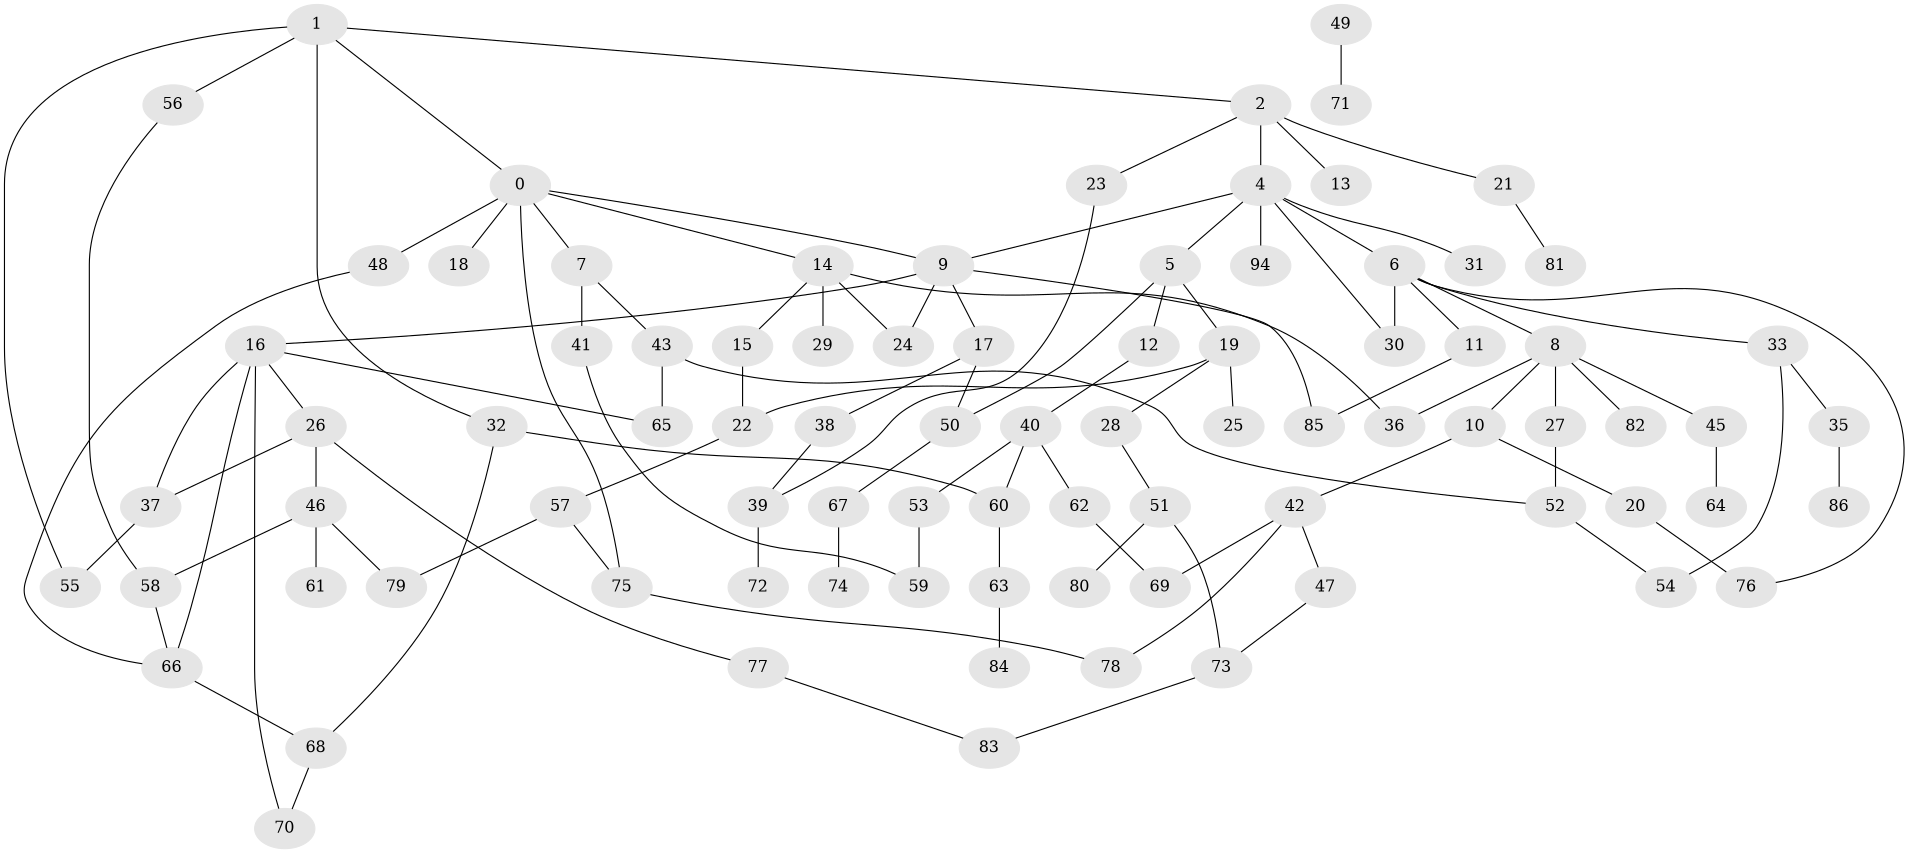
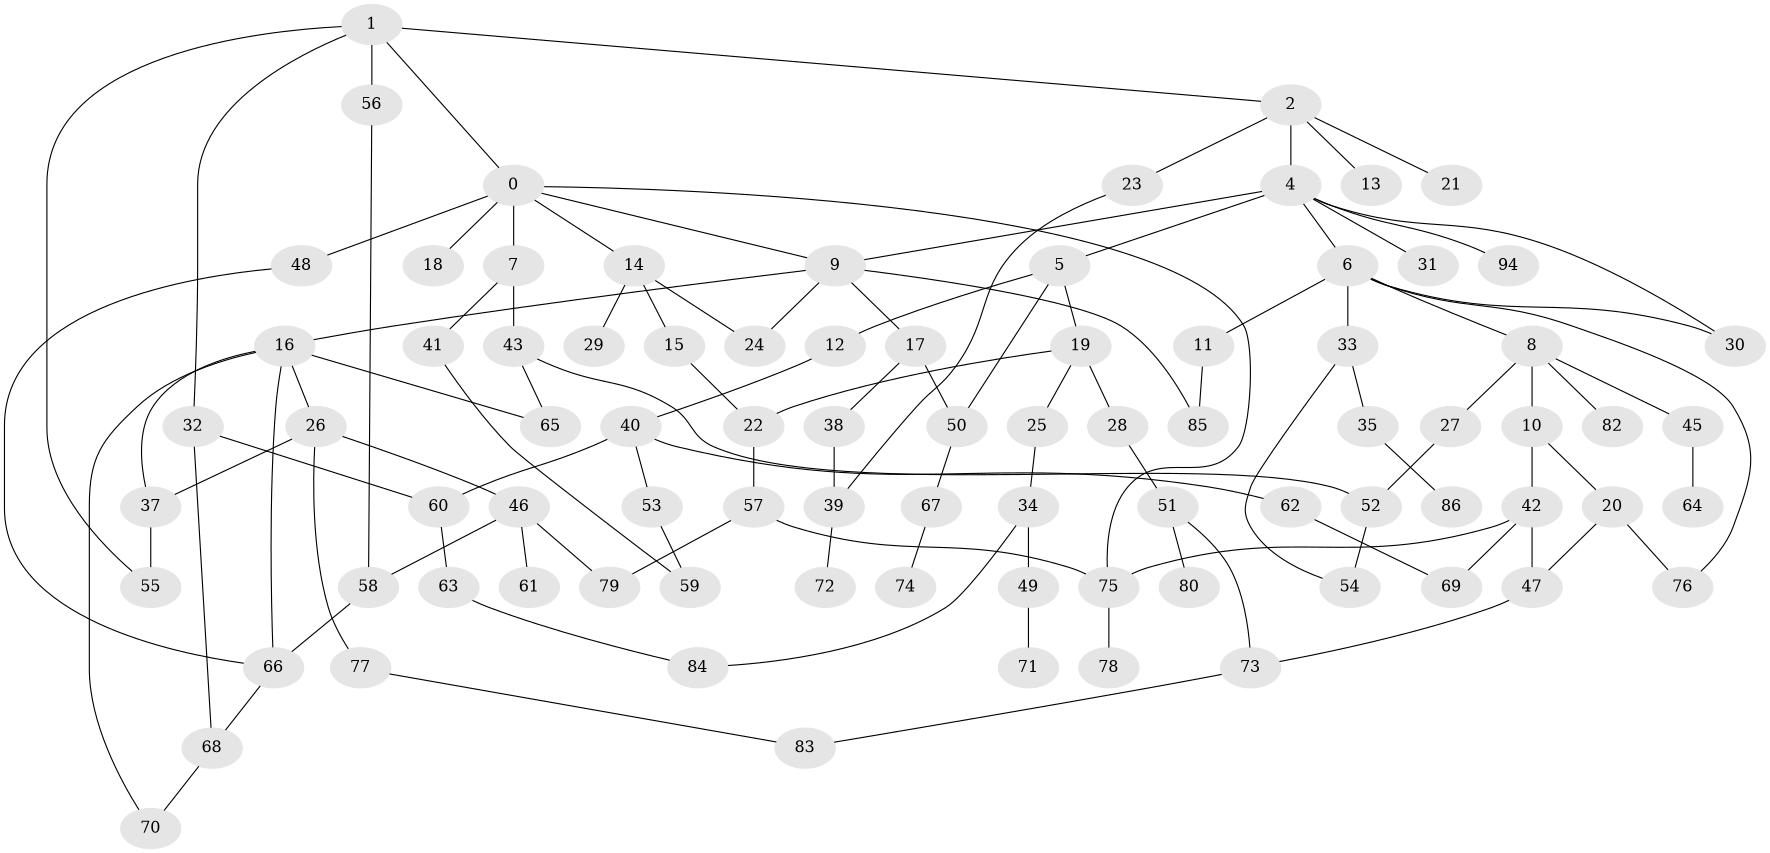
node "81": removed
node "36": removed
node "34": added
edge "20" -- "47": added
edge "42" -- "78": now "42" -- "75"
